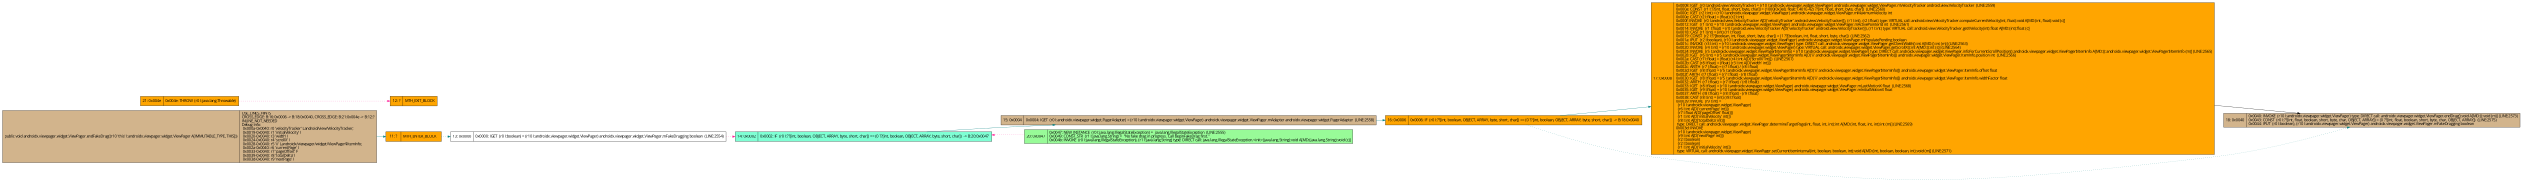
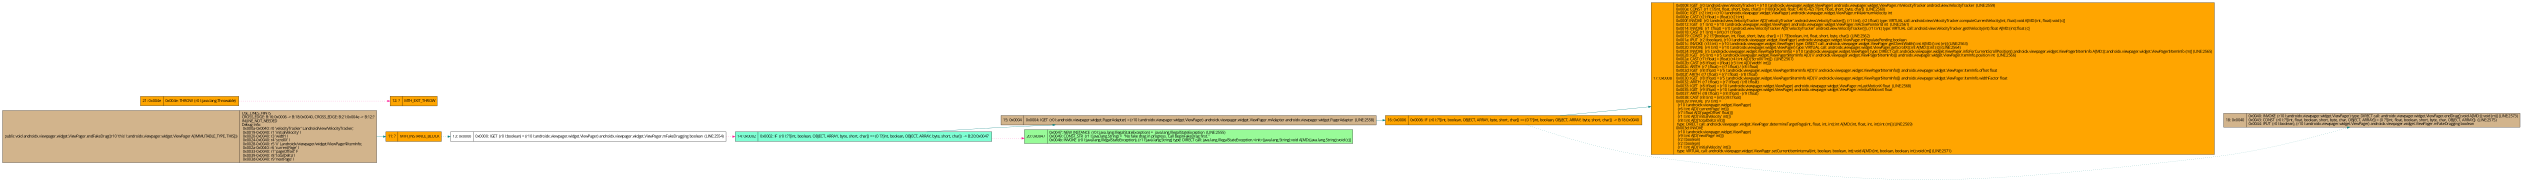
node "12: ?": text "MTH_EXIT_BLOCK" -> "MTH_EXIT_THROW"
edge "17: 0x0008" -> "18: 0x0040": removed
edge "20: 0x0047" -> "14: 0x0002": reversed
node "11: ?": text "MTH_ENTER_BLOCK" -> "MTH_INSTANCE_BLOCK"
